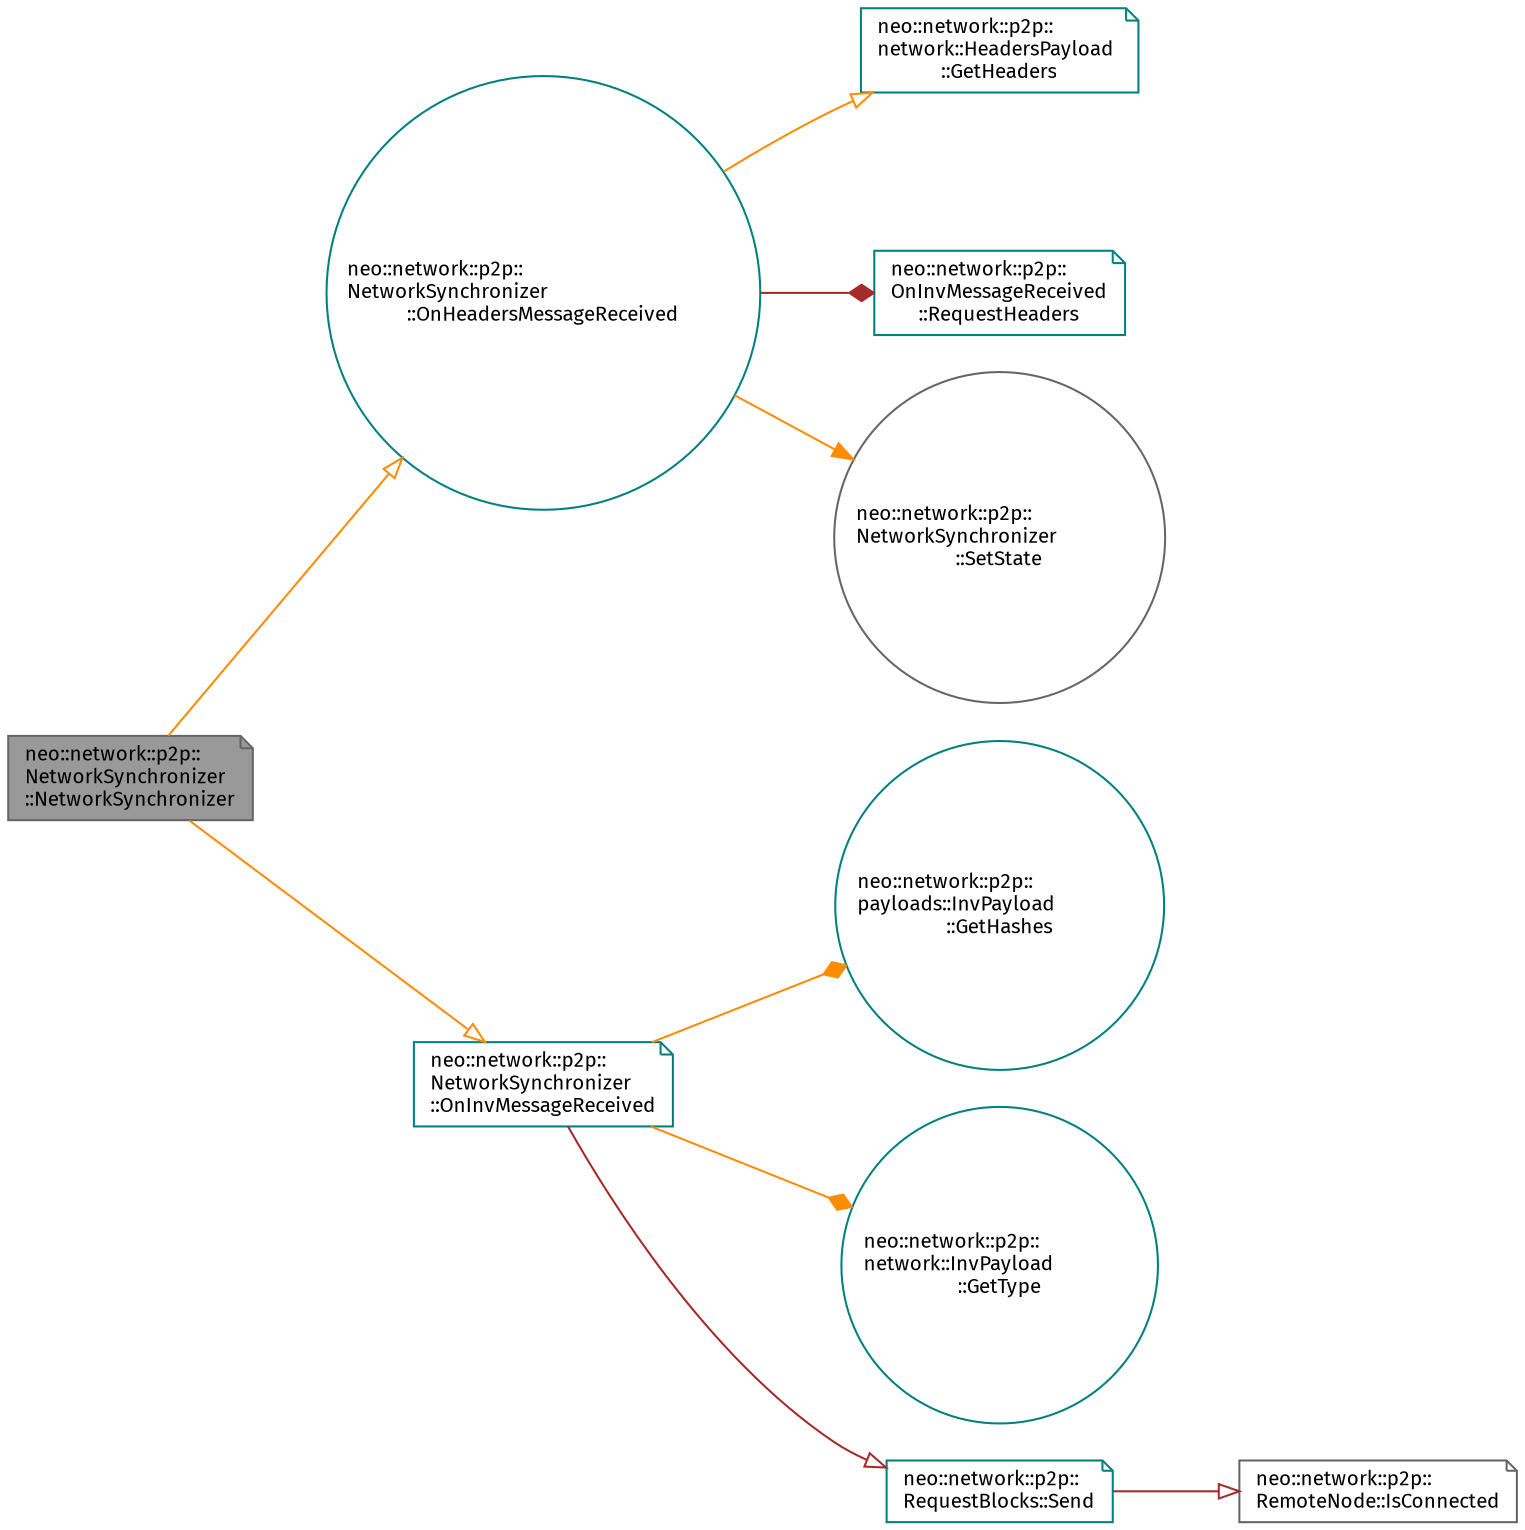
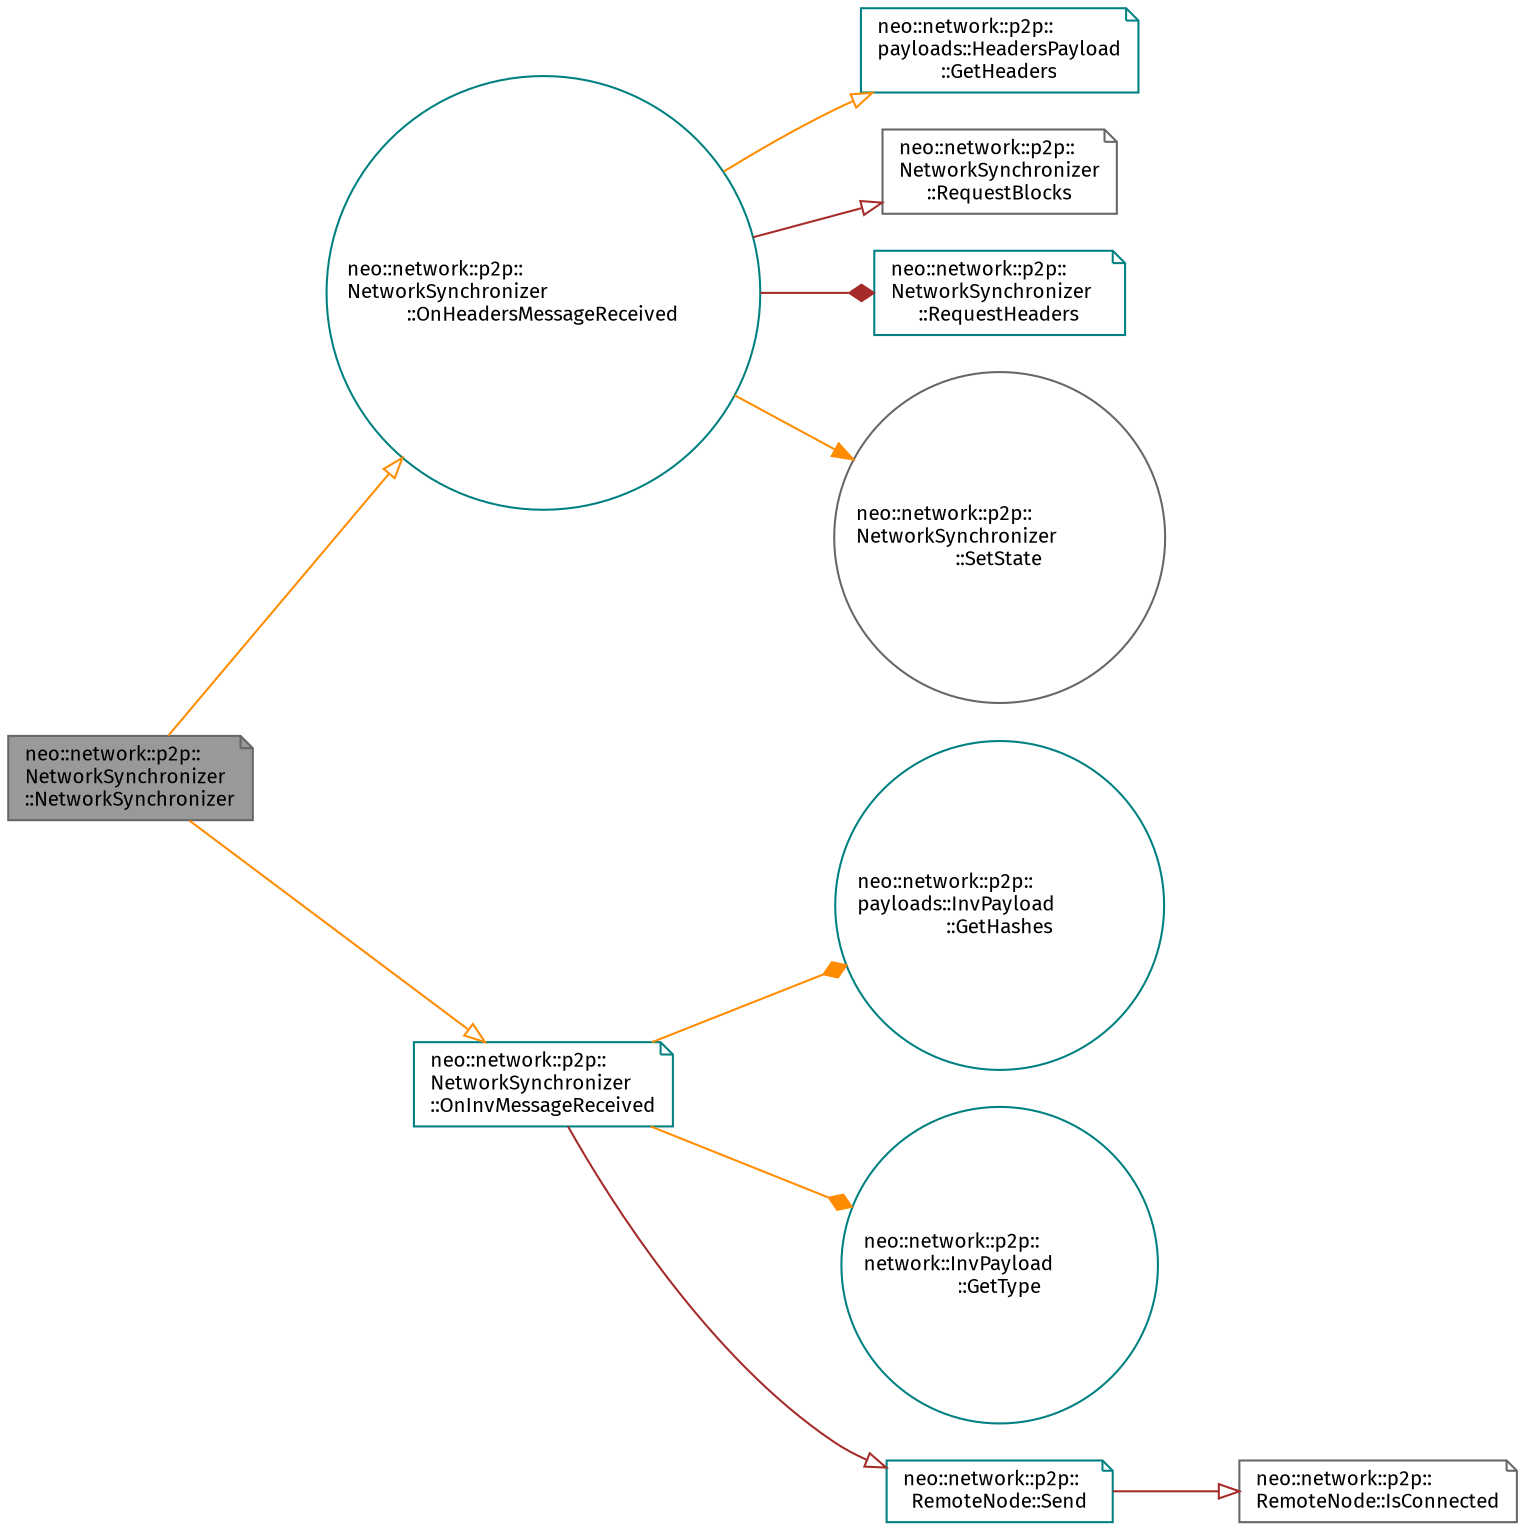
node "neo::network::p2p:: network::HeadersPayload ::GetHeaders": label "neo::network::p2p:: network::HeadersPayload ::GetHeaders" -> "neo::network::p2p:: payloads::HeadersPayload ::GetHeaders"
node "neo::network::p2p:: NetworkSynchronizer ::RequestBlocks": added
node "neo::network::p2p:: OnInvMessageReceived ::RequestHeaders": label "neo::network::p2p:: OnInvMessageReceived ::RequestHeaders" -> "neo::network::p2p:: NetworkSynchronizer ::RequestHeaders"
node "neo::network::p2p:: RequestBlocks::Send": label "neo::network::p2p:: RequestBlocks::Send" -> "neo::network::p2p:: RemoteNode::Send"
